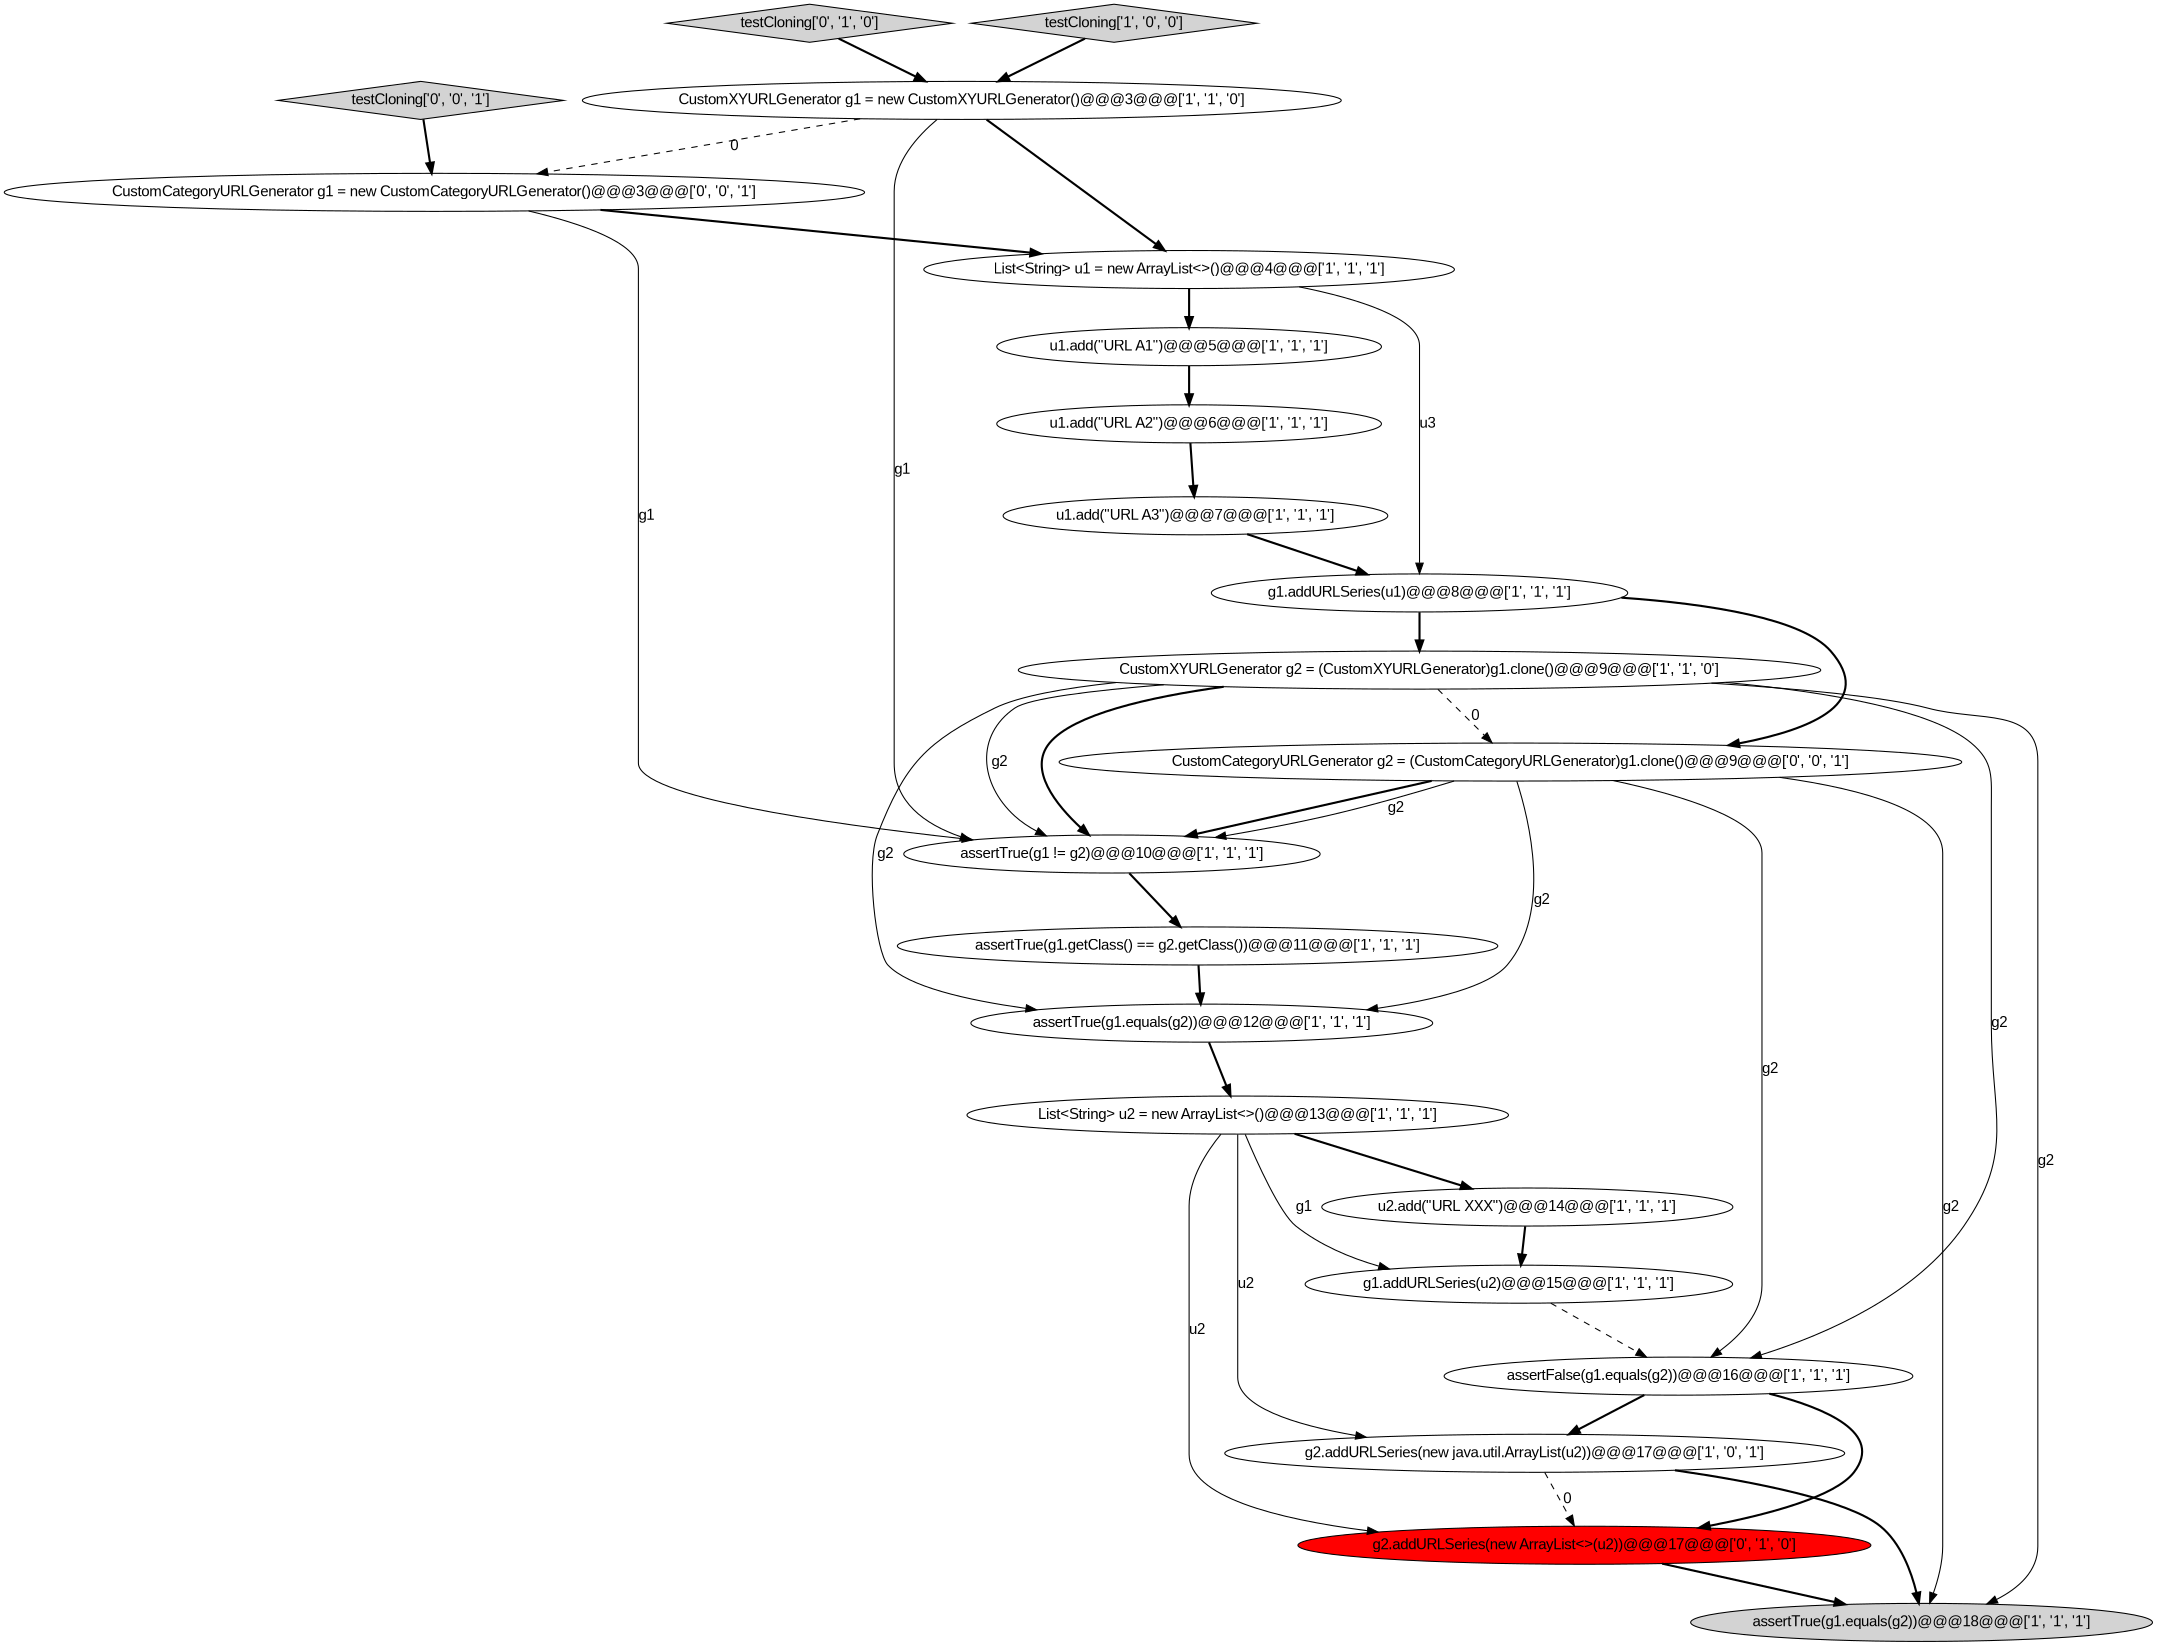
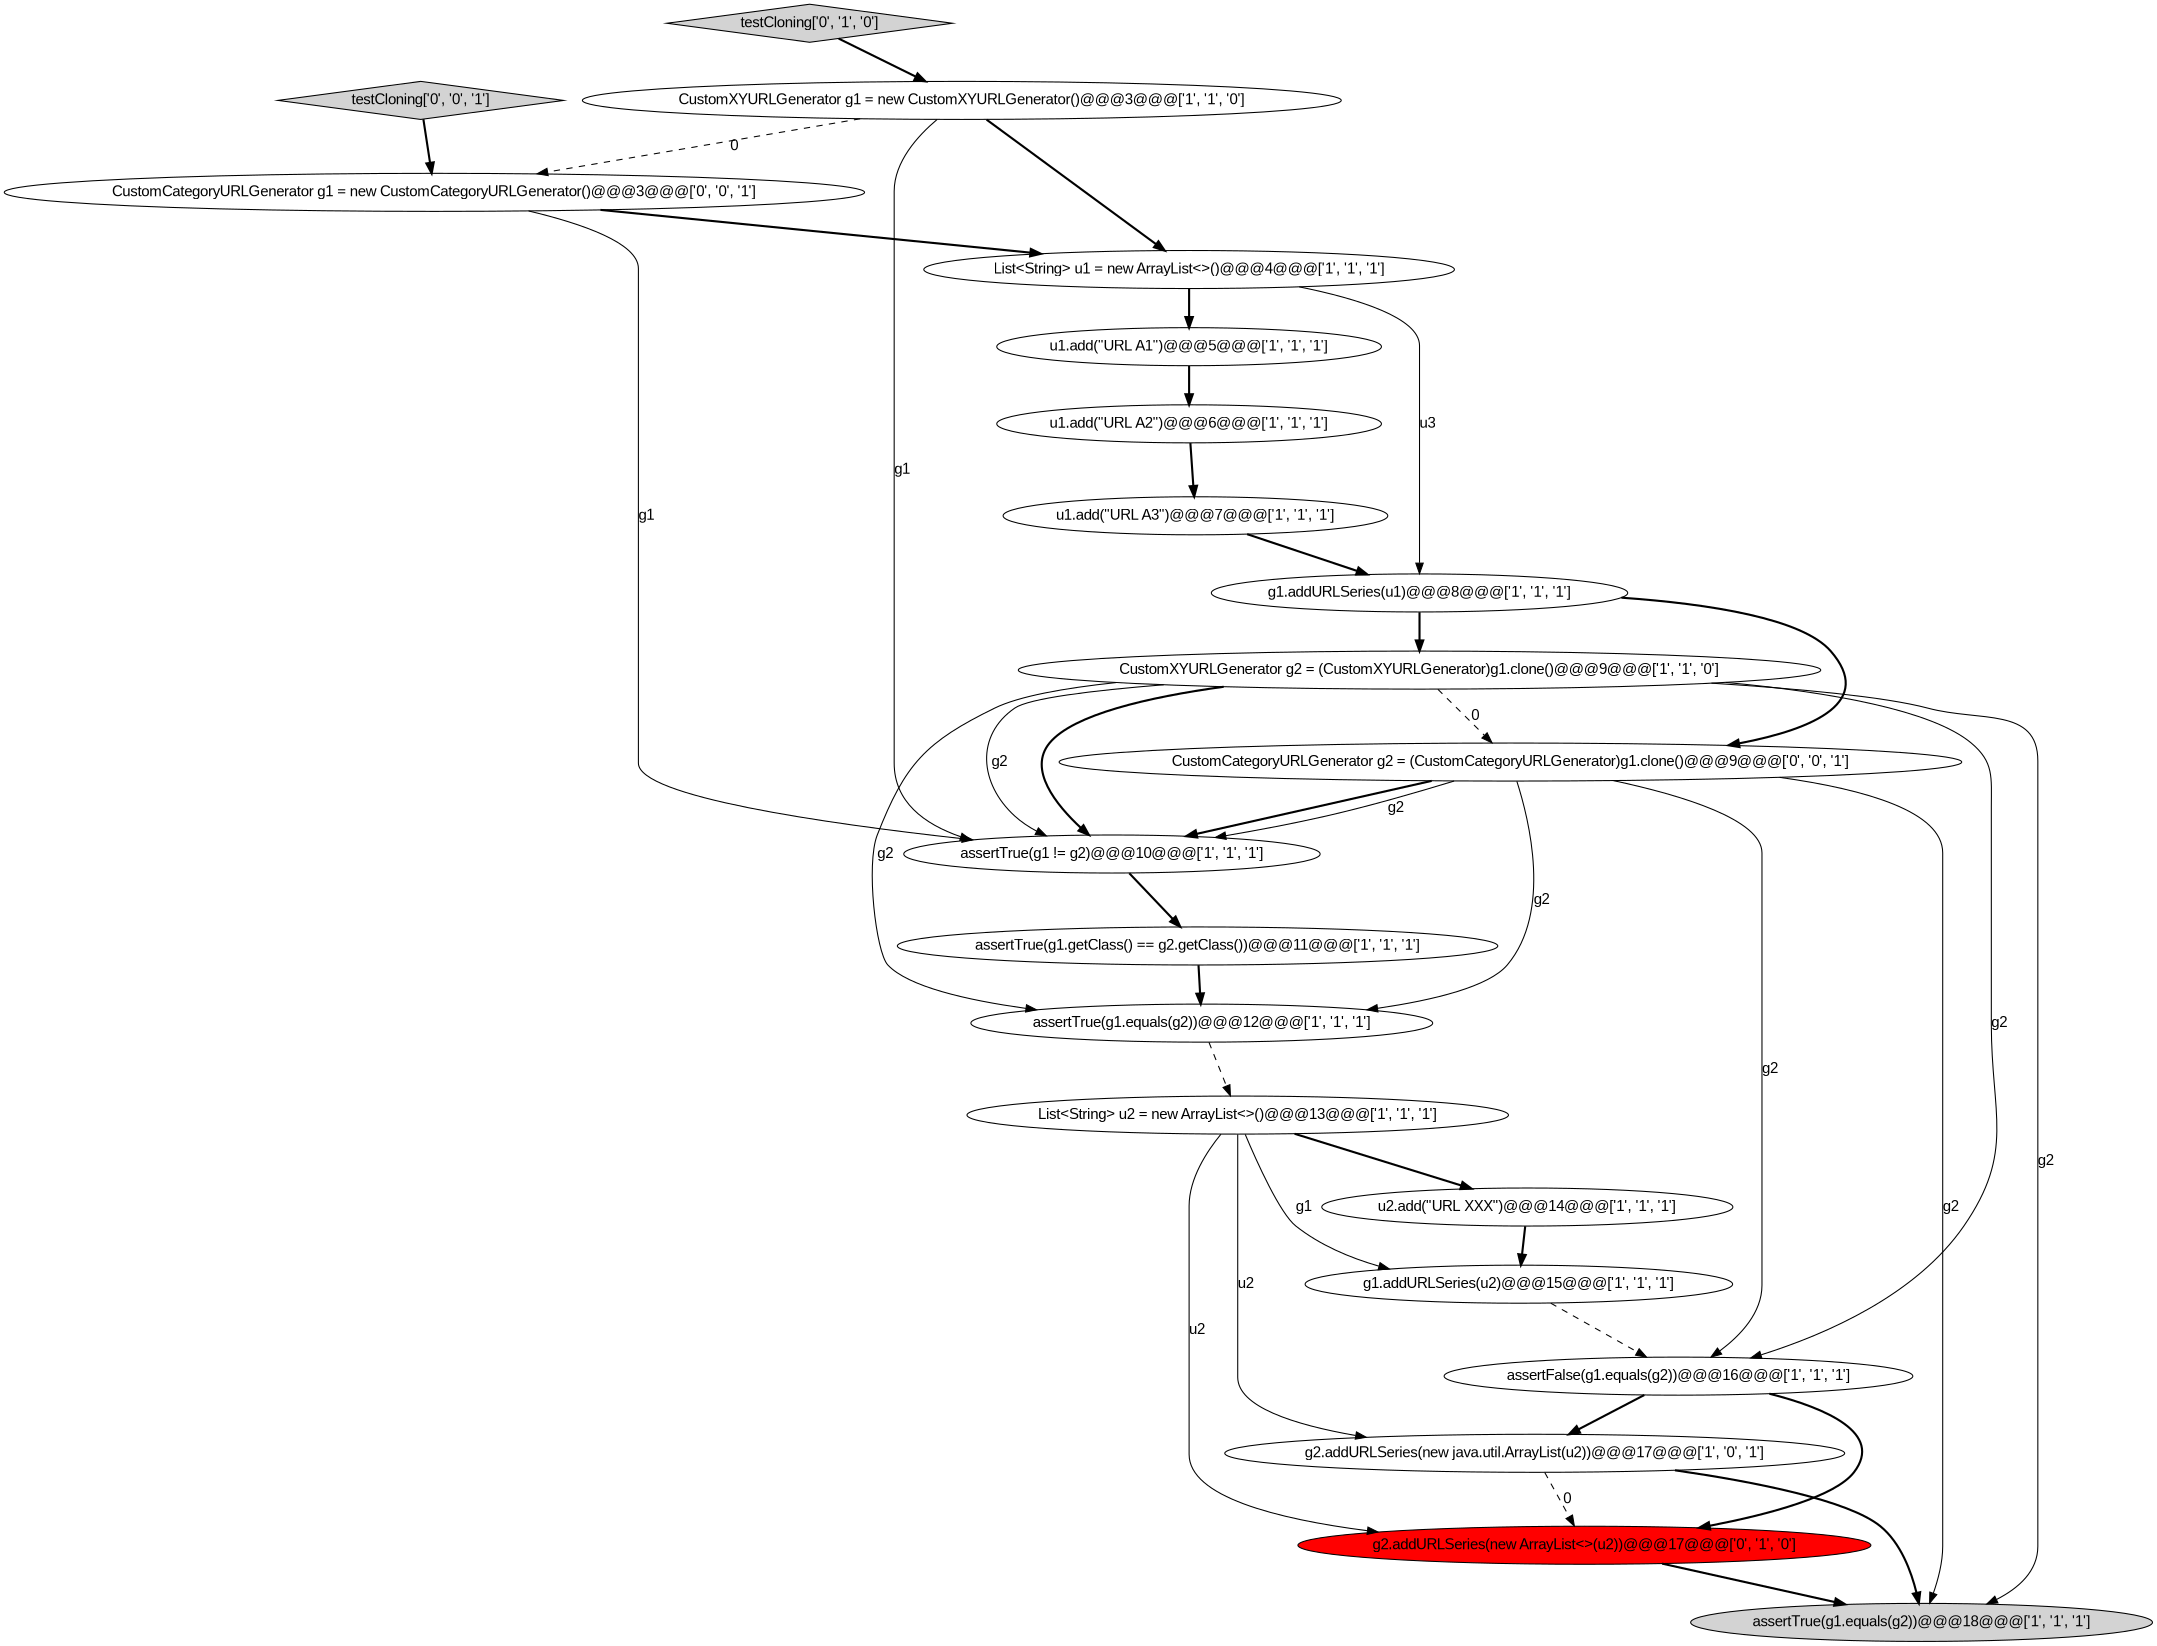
node "testCloning['1', '0', '0']": removed
edge "assertTrue(g1.equals(g2))@@@12@@@['1', '1', '1']" -> "List<String> u2 = new ArrayList<>()@@@13@@@['1', '1', '1']": style bold -> dashed
